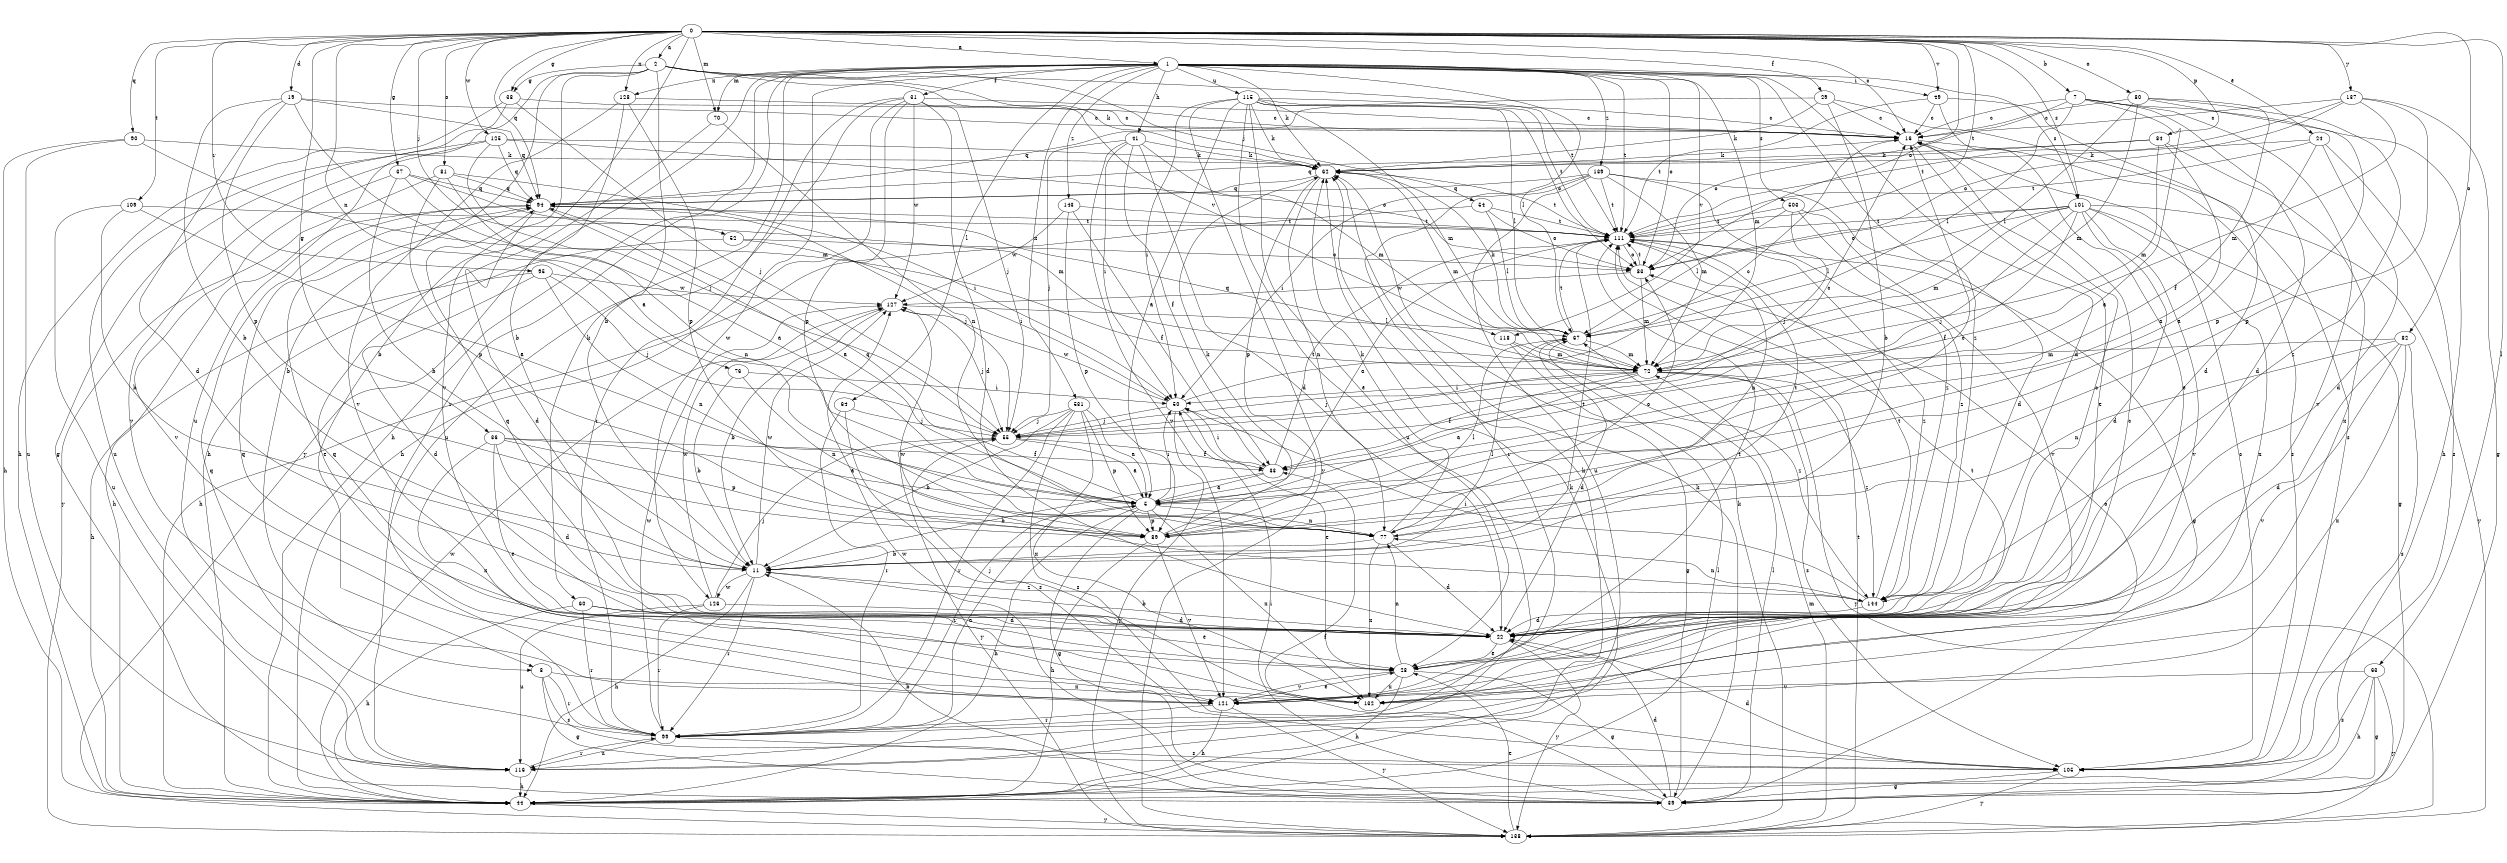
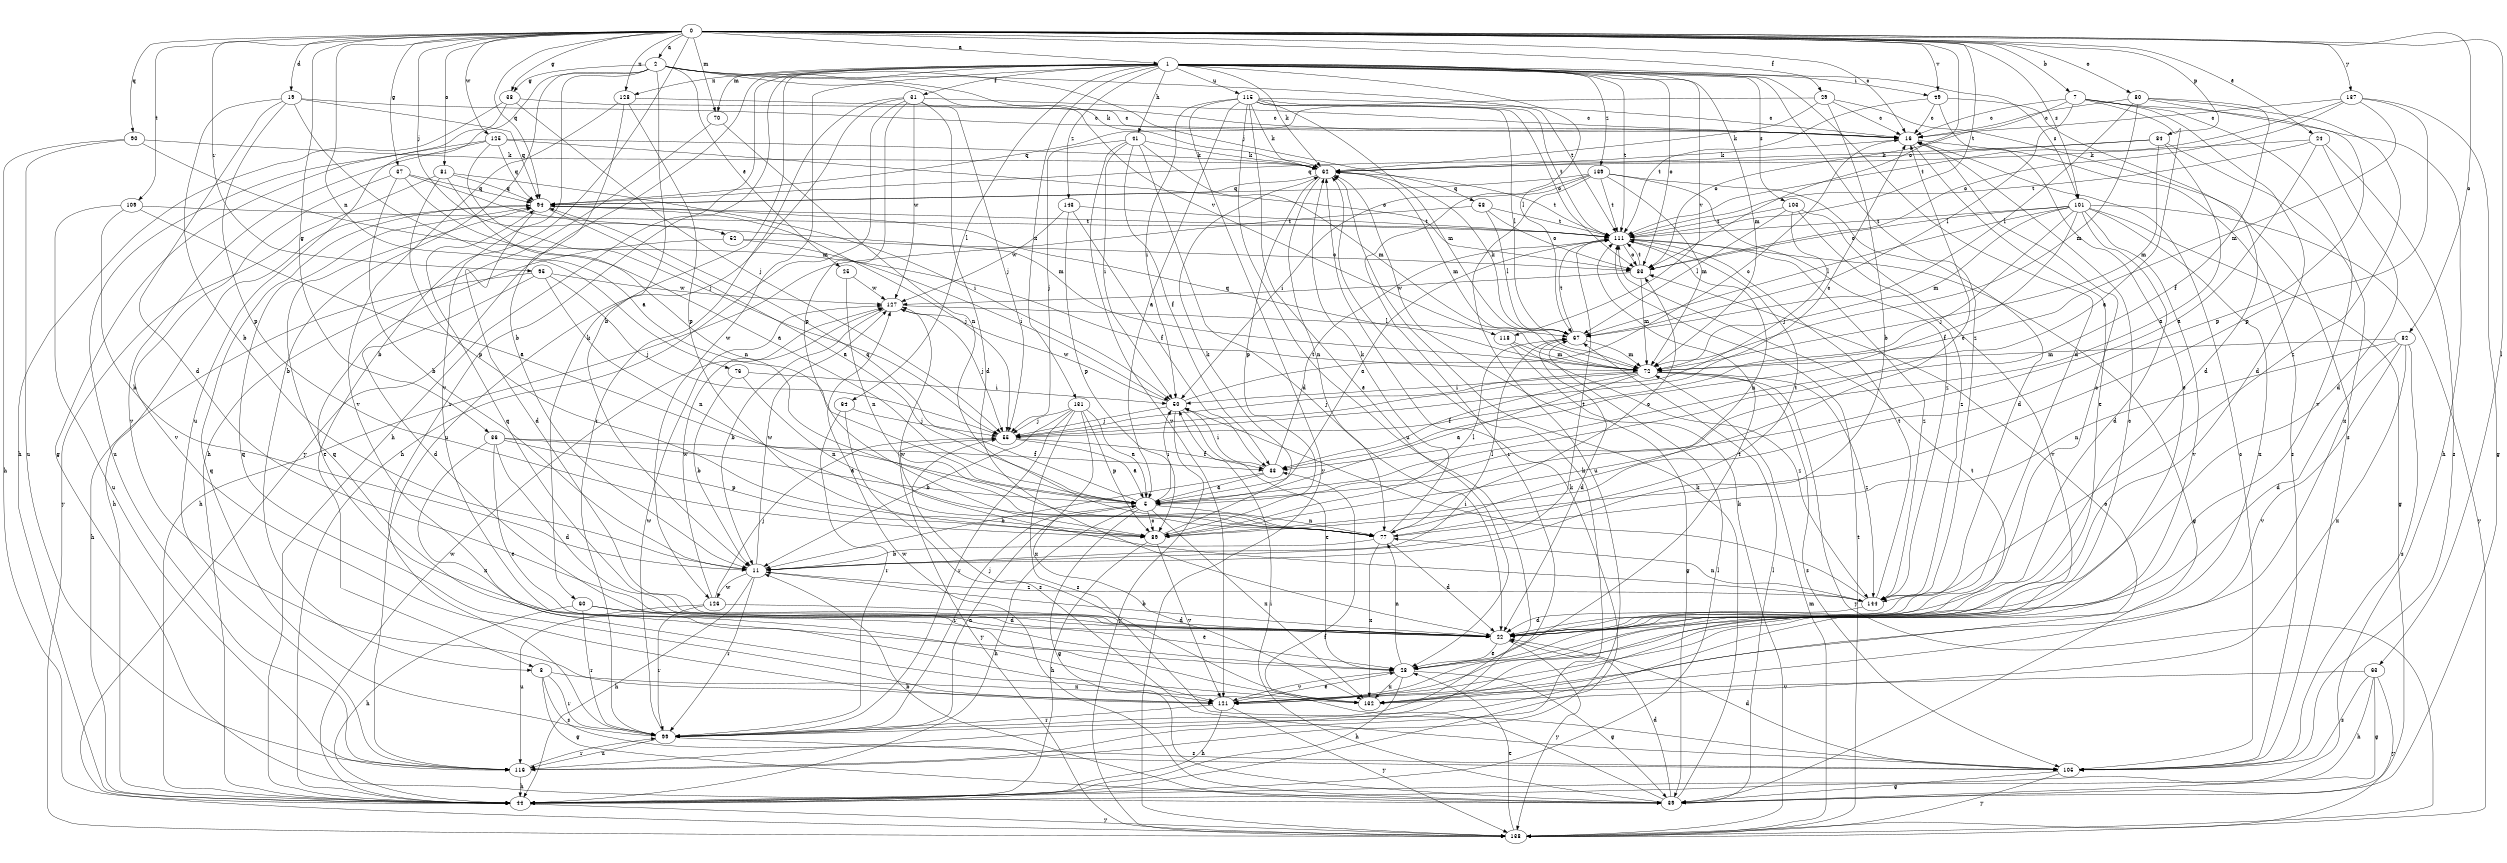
node "54": label "54" -> "58"
node "503": label "503" -> "103"
node "25": added
node "531": label "531" -> "131"
edge "5" -> "89": label "p" -> "c"
